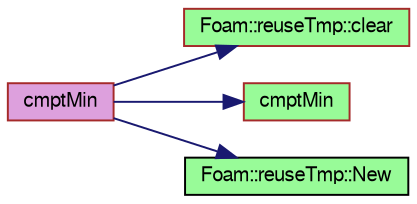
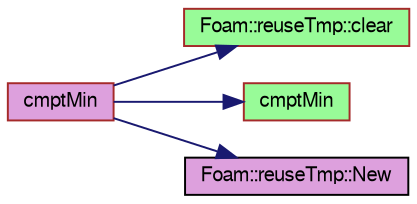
node "Foam::reuseTmp::New": fillcolor palegreen -> plum
